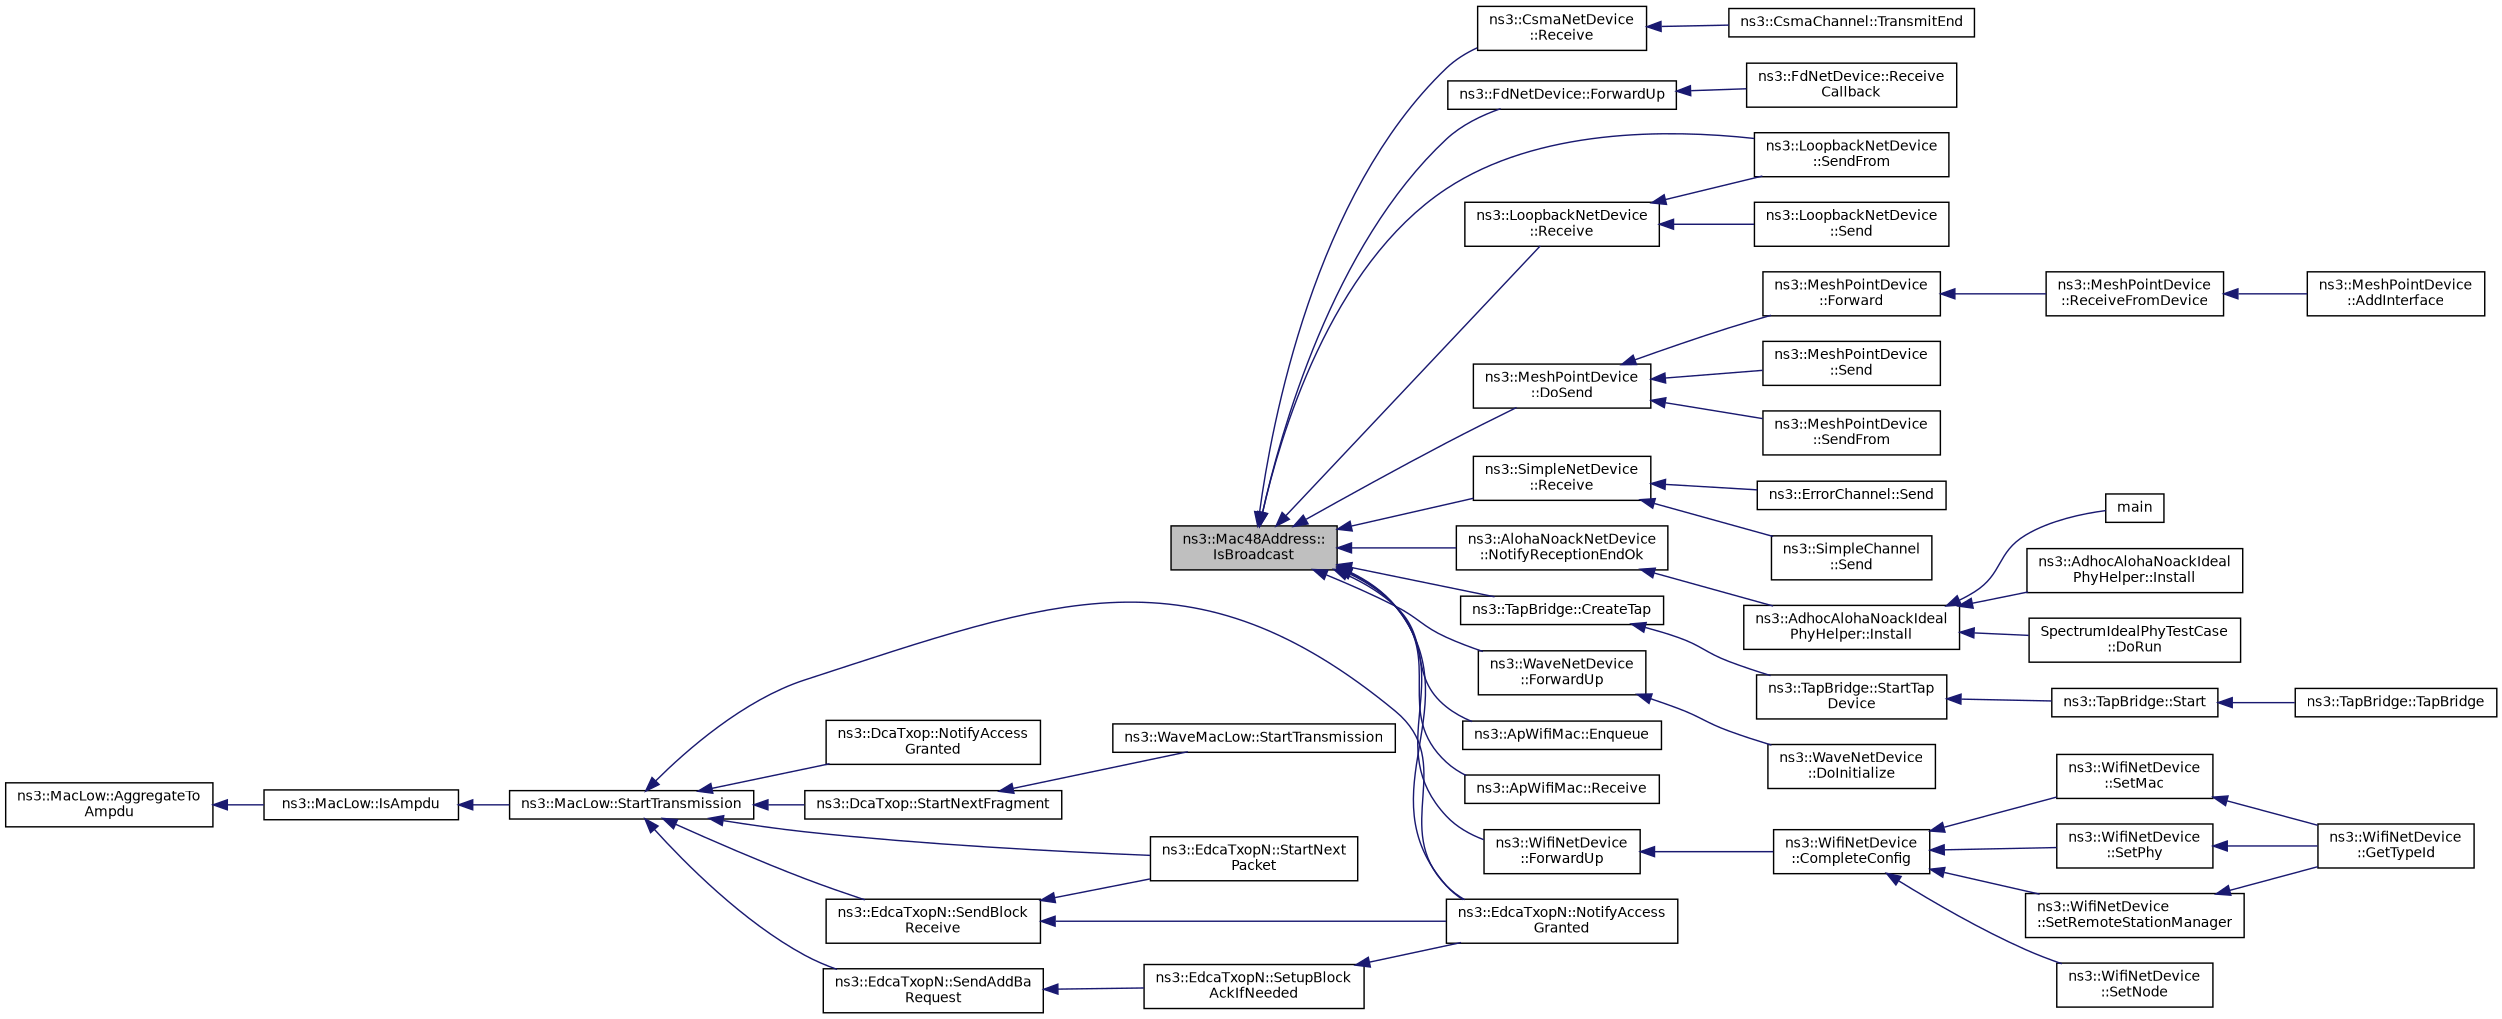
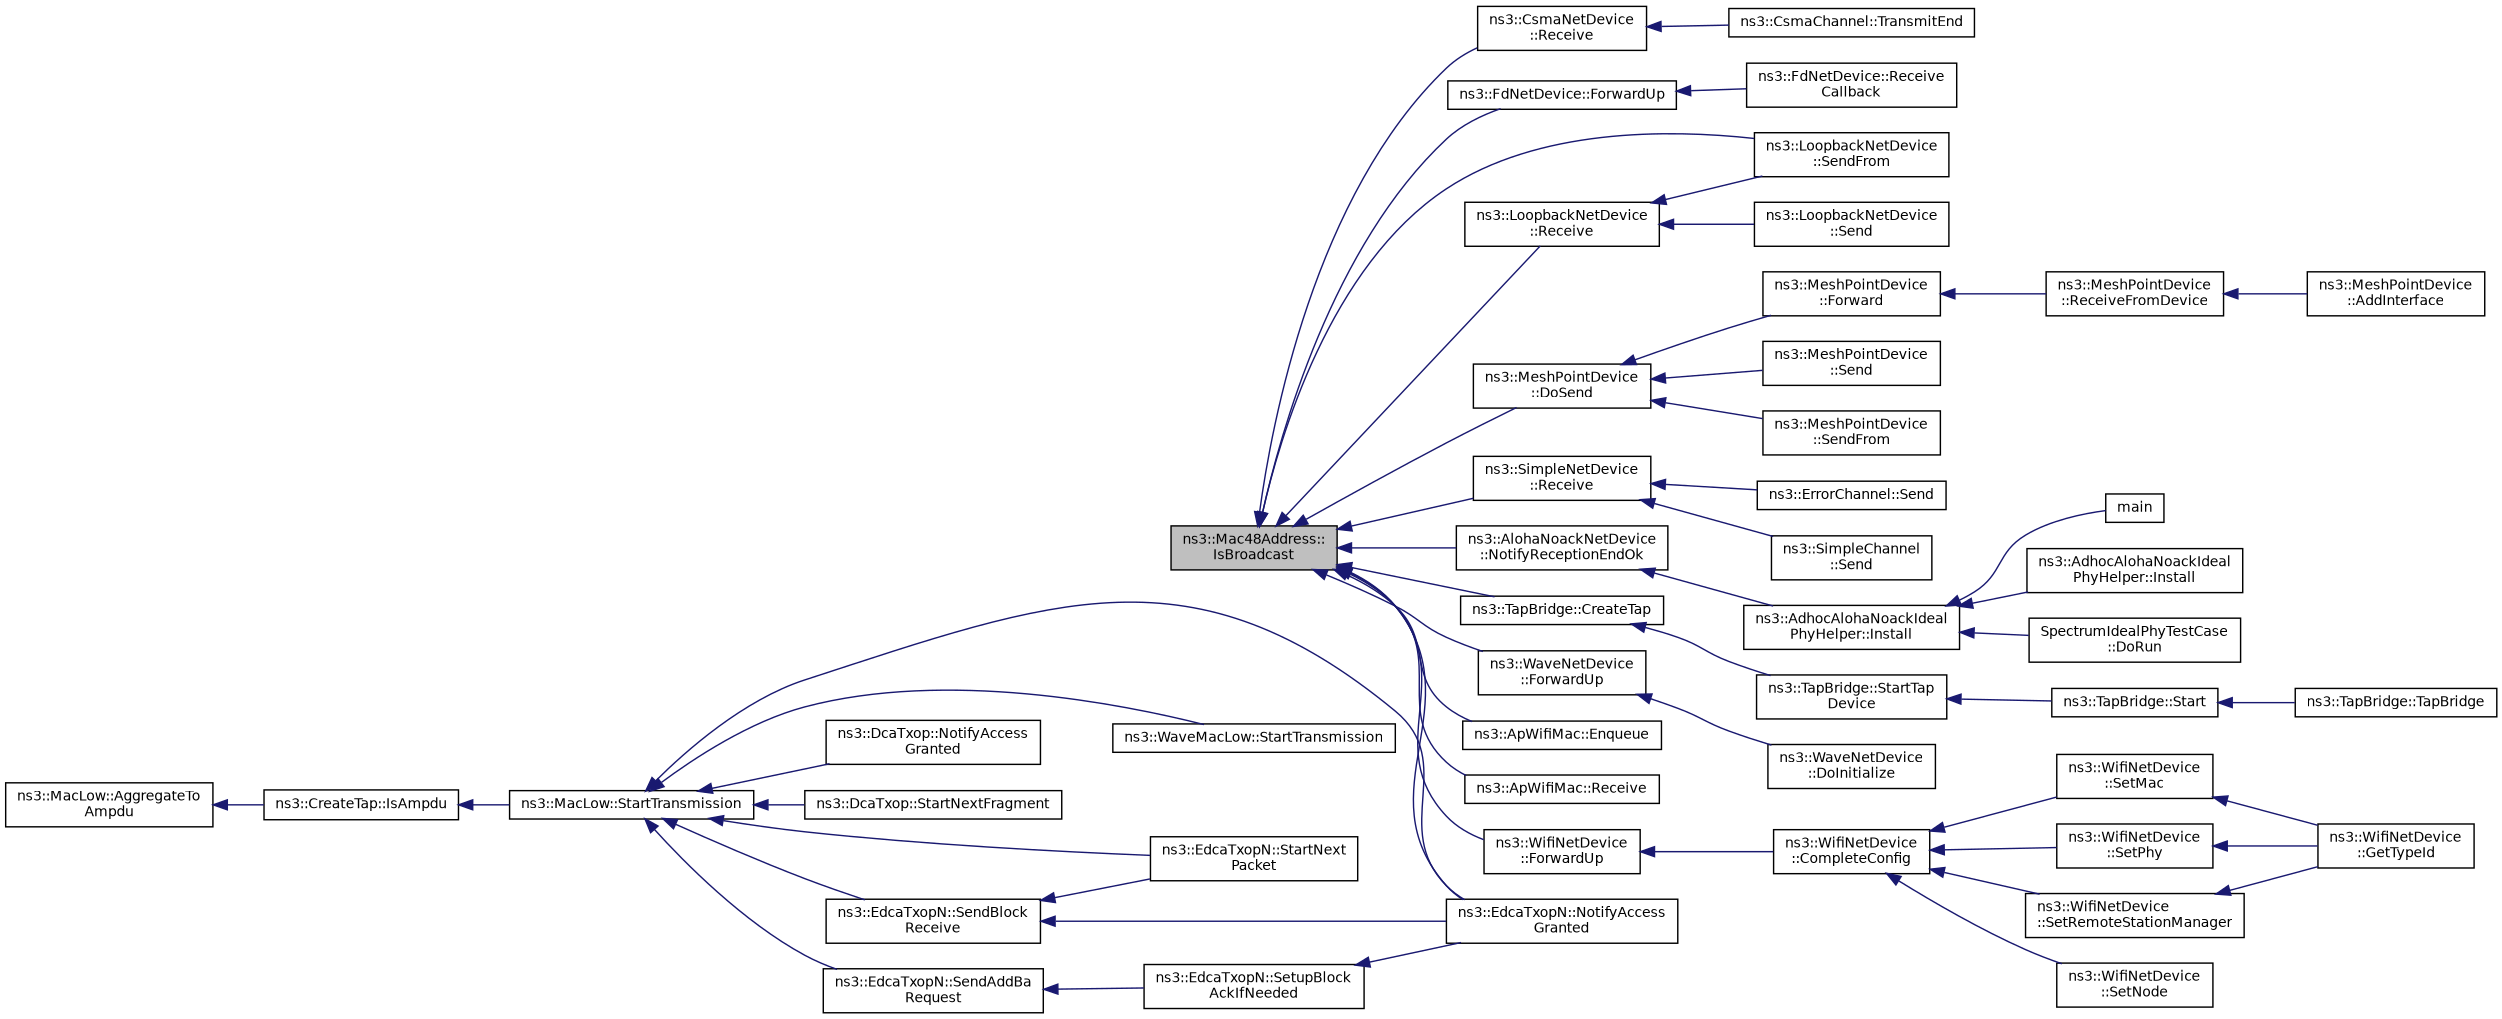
edge "ns3::WaveMacLow::StartTransmission" -> "ns3::DcaTxop::StartNextFragment": now "ns3::WaveMacLow::StartTransmission" -> "ns3::MacLow::StartTransmission"
node "ns3::MacLow::IsAmpdu": label "ns3::MacLow::IsAmpdu" -> "ns3::CreateTap::IsAmpdu"
